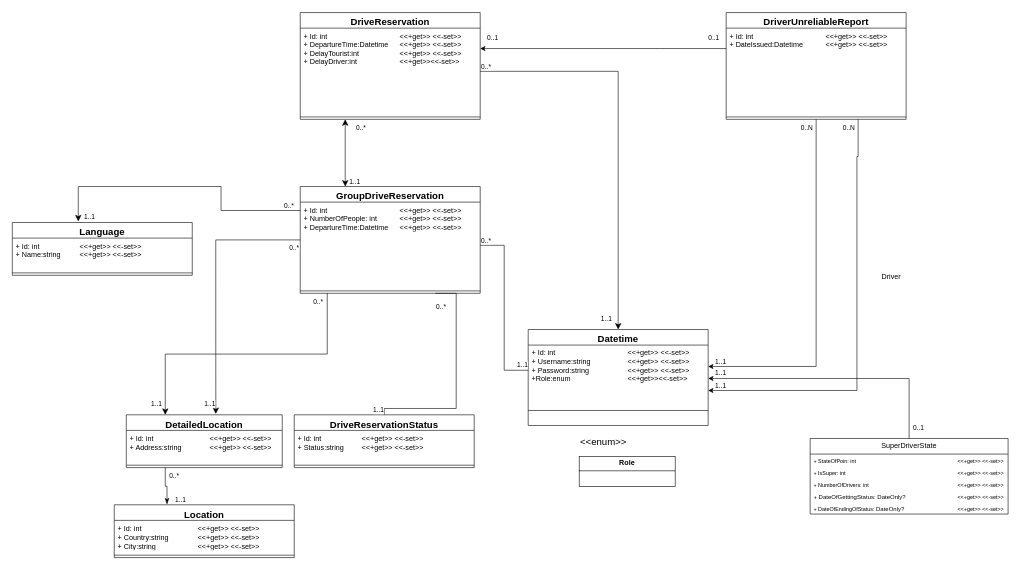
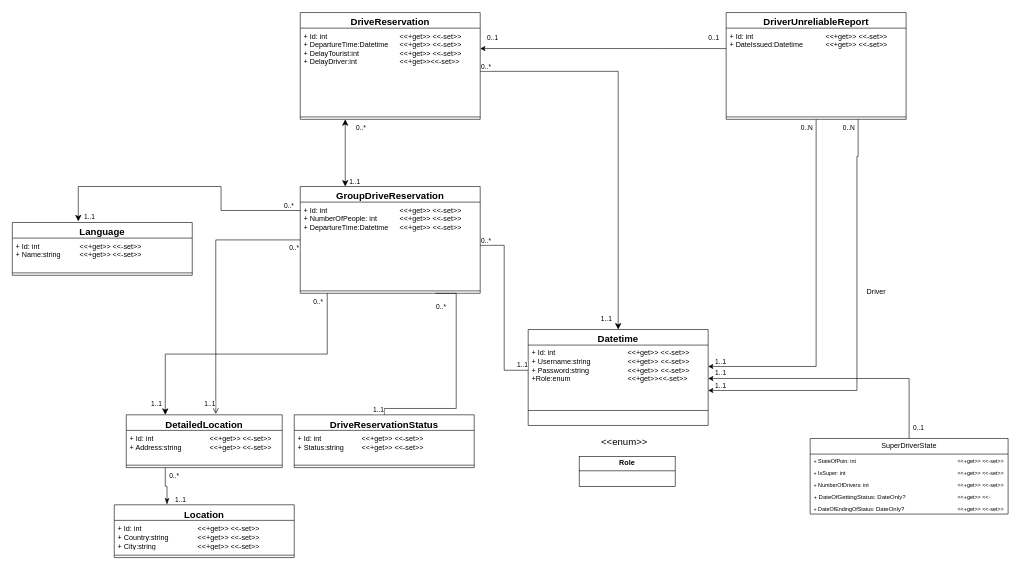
node "Driver": moved (891, 276) -> (876, 291)
edge "GroupDriveReservation" -> "DetailedLocation": arrowhead classic -> open
node "<<enum>>": moved (603, 441) -> (624, 441)
node "+ DateOfGettingStatus: DateOnly? <<+get>> <<-set>>": label "+ DateOfGettingStatus: DateOnly? <<+get>> <<-set>>" -> "+ DateOfGettingStatus: DateOnly? <<+get>> <<-enum>>"
